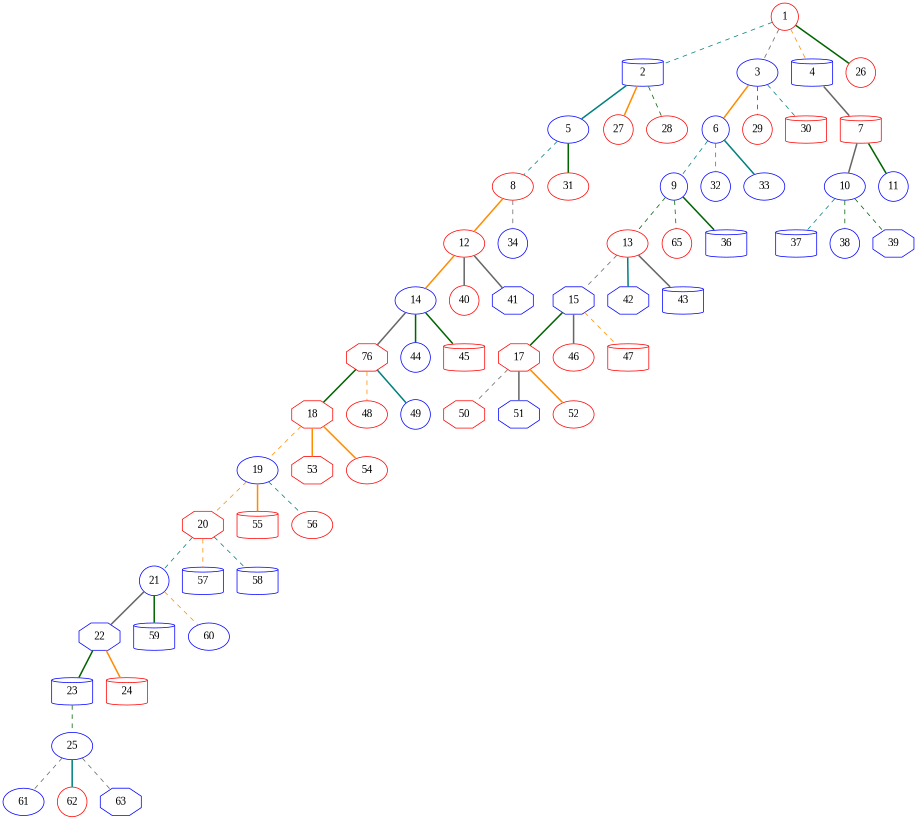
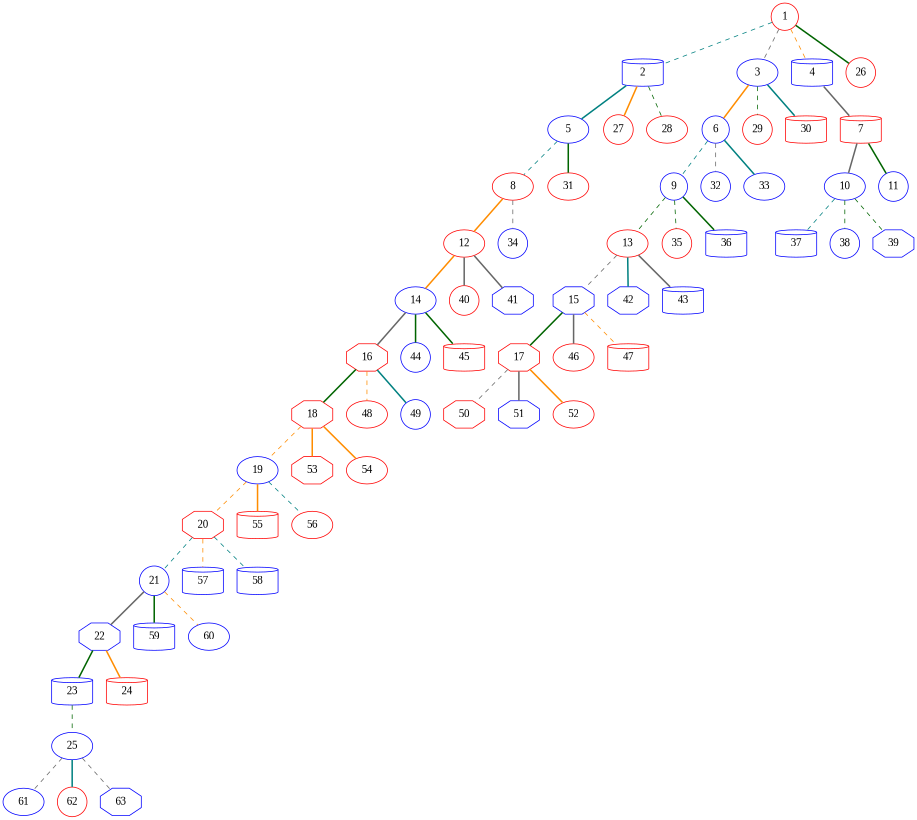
edge "3" -- "30": style dashed -> bold
node "65": label "65" -> "35"
node "76": label "76" -> "16"
